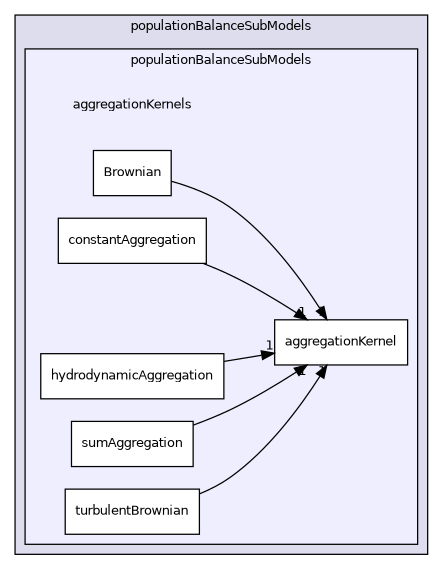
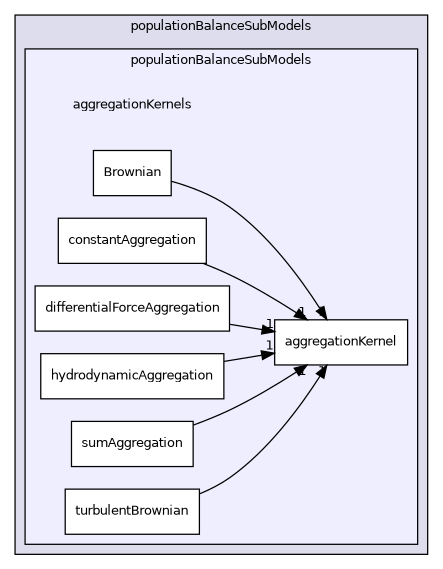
node "differentialForceAggregation": added
